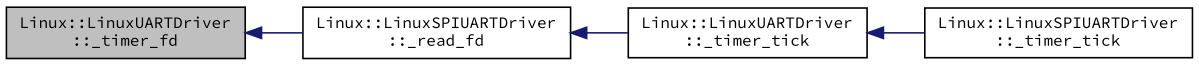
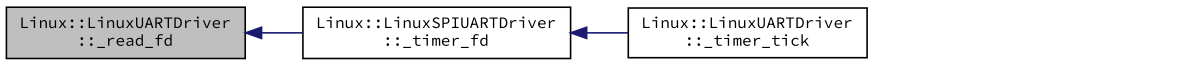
node "Linux::LinuxUARTDriver ::_timer_fd": label "Linux::LinuxUARTDriver ::_timer_fd" -> "Linux::LinuxUARTDriver ::_read_fd"
node "Linux::LinuxSPIUARTDriver ::_read_fd": label "Linux::LinuxSPIUARTDriver ::_read_fd" -> "Linux::LinuxSPIUARTDriver ::_timer_fd"
node "Linux::LinuxSPIUARTDriver ::_timer_tick": removed
